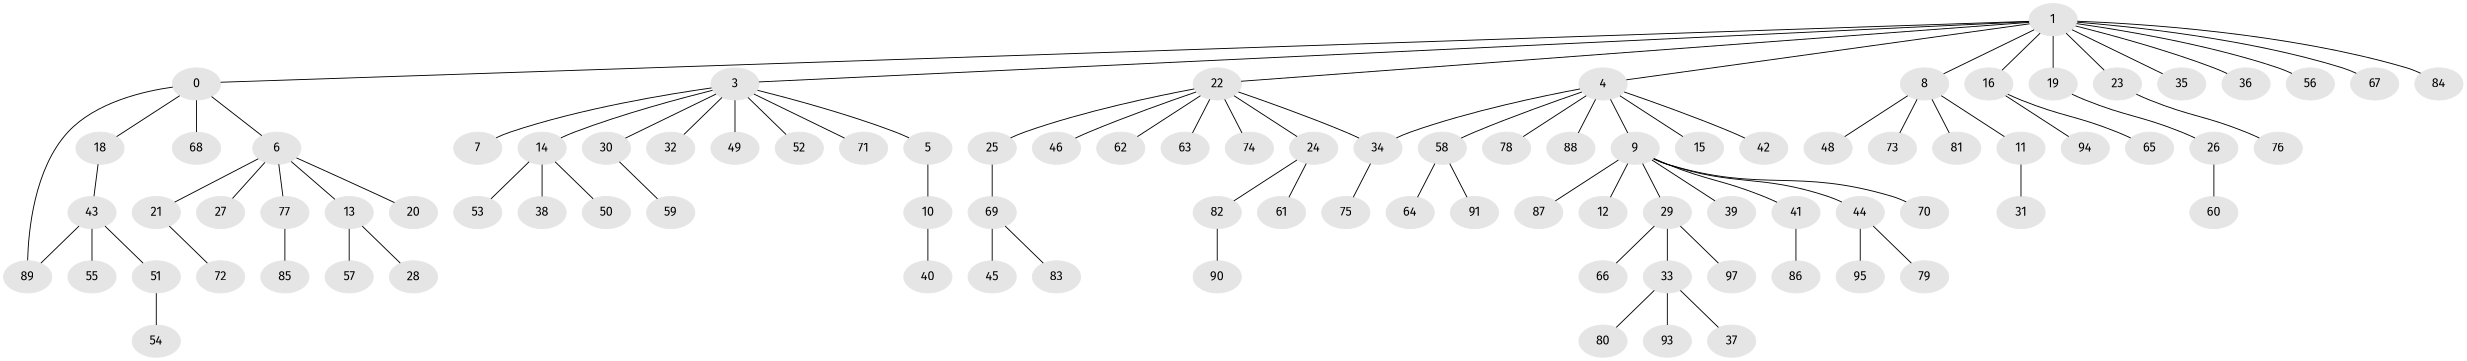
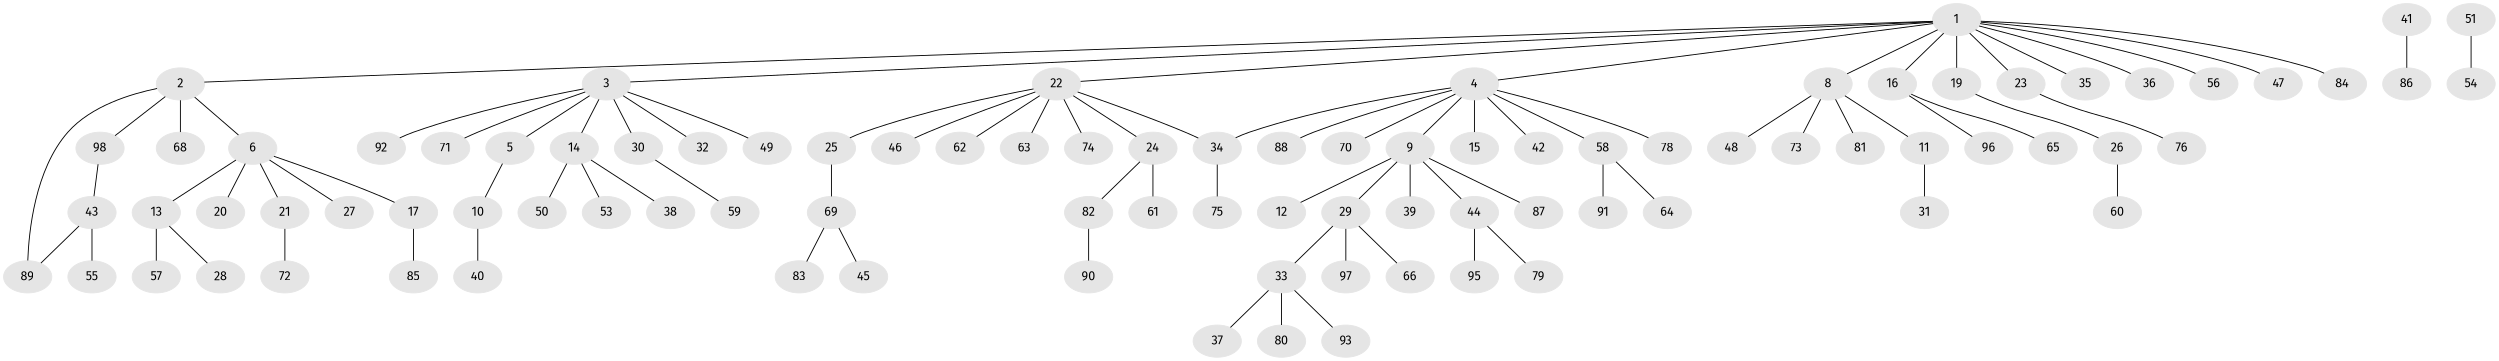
node "0": label "0" -> "2"
node "67": label "67" -> "47"
node "18": label "18" -> "98"
node "7": removed
node "52": label "52" -> "92"
node "94": label "94" -> "96"
edge "9" -- "70": now "4" -- "70"
edge "9" -- "41": removed
node "77": label "77" -> "17"
edge "43" -- "51": removed
